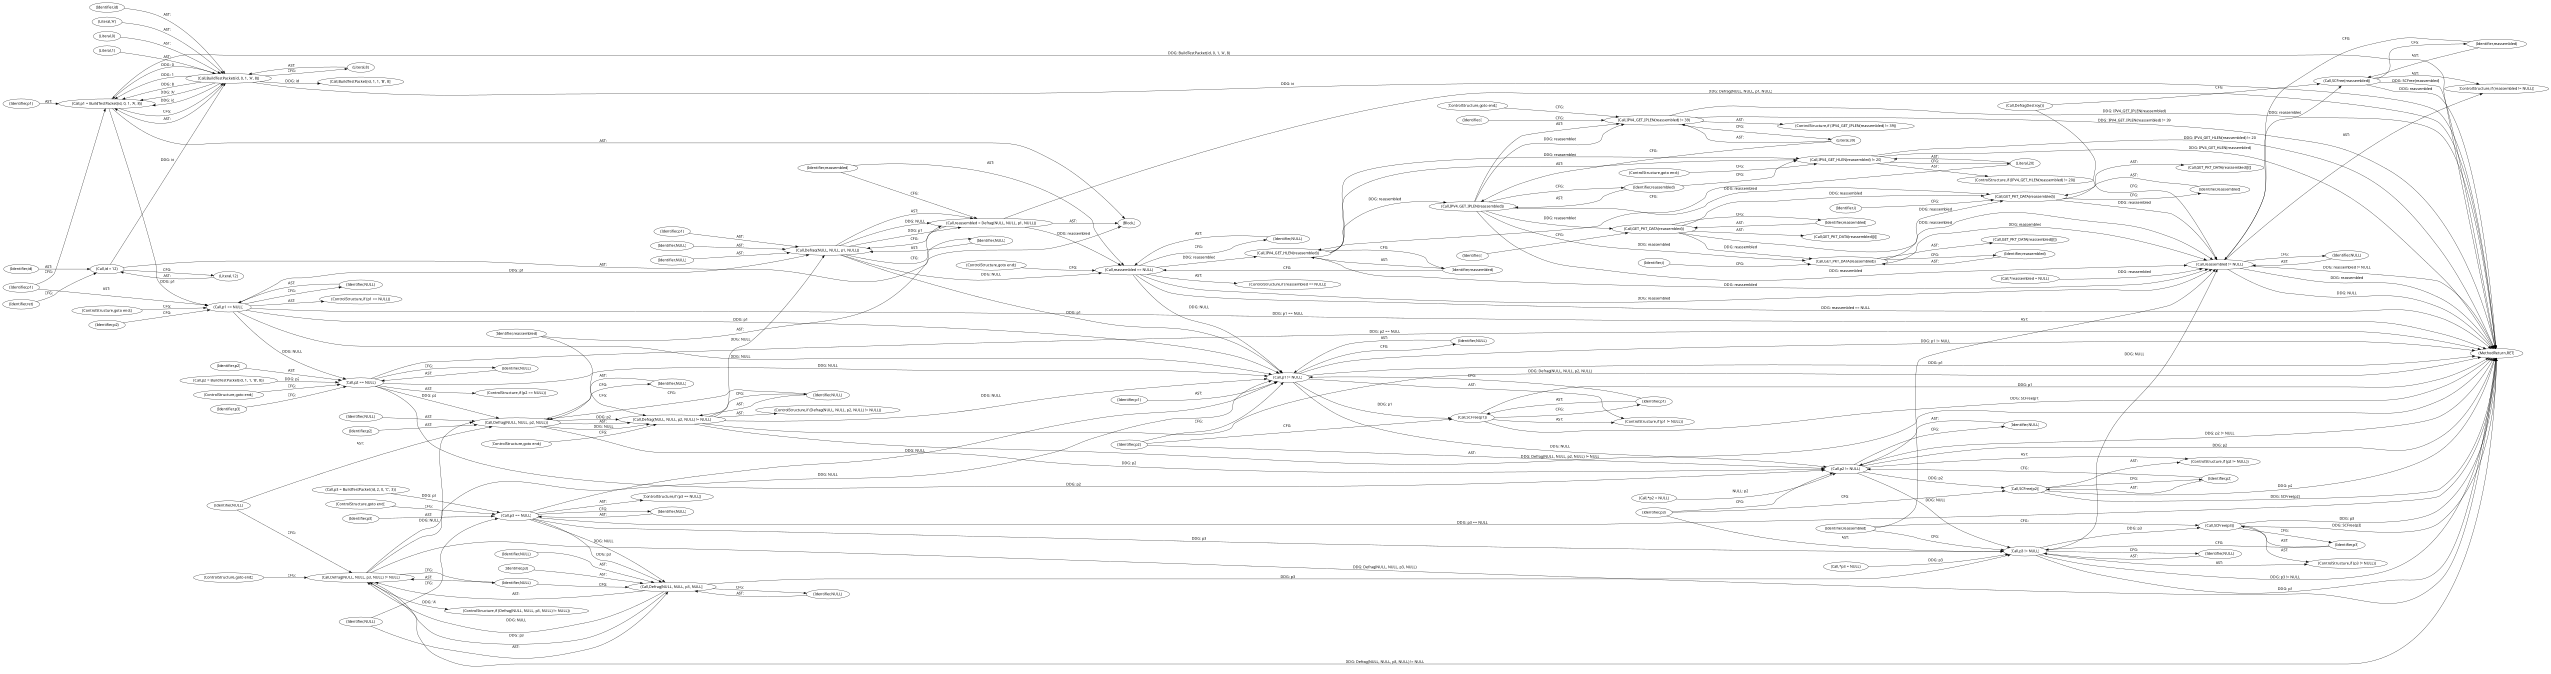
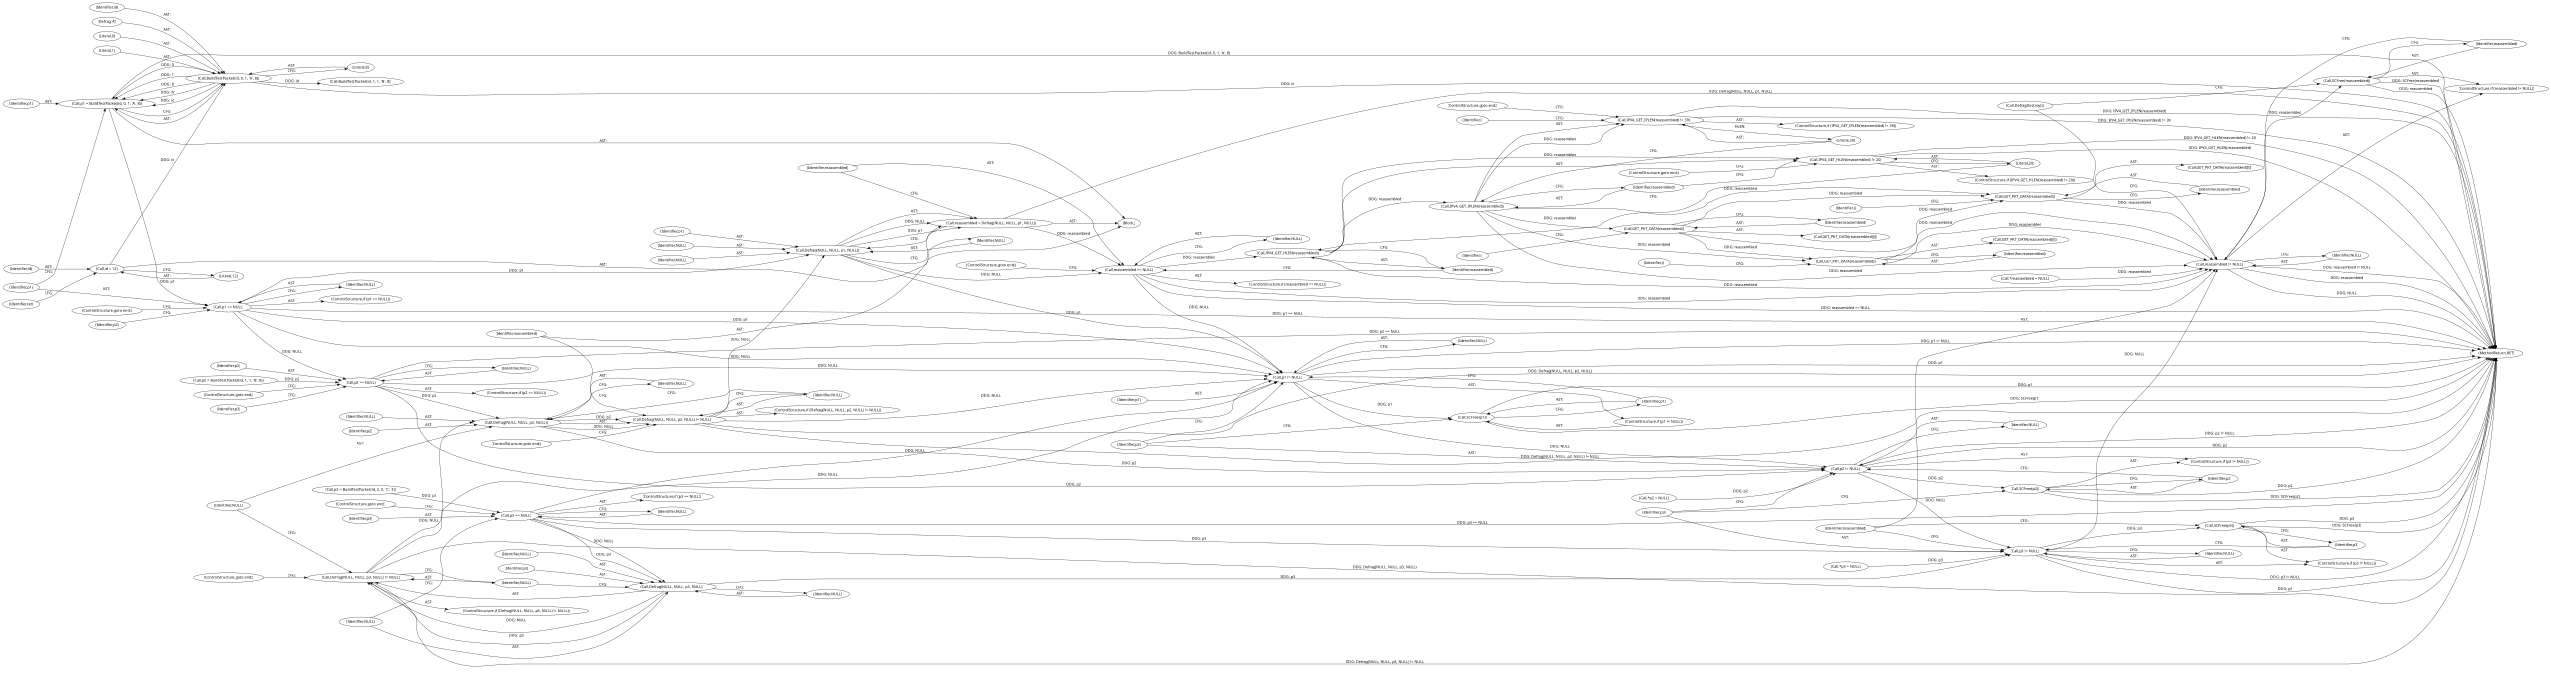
node "(Literal,'A')": label "(Literal,'A')" -> "(Defrag,'A')"
edge "(Call,IPV4_GET_IPLEN(reassembled) != 39)" -> "(Literal,39)": label "CFG: " -> "HLEN: "
edge "(Call,SCFree(p1))" -> "(ControlStructure,if (p1 != NULL))": reversed
edge "(Call,*p2 = NULL)" -> "(Call,p2 != NULL)": label "NULL: p2" -> "DDG: p2"
edge "(Call,Defrag(NULL, NULL, p3, NULL) != NULL)" -> "(ControlStructure,if (Defrag(NULL, NULL, p3, NULL) != NULL))": label "DDG: 'A'" -> "AST: "
